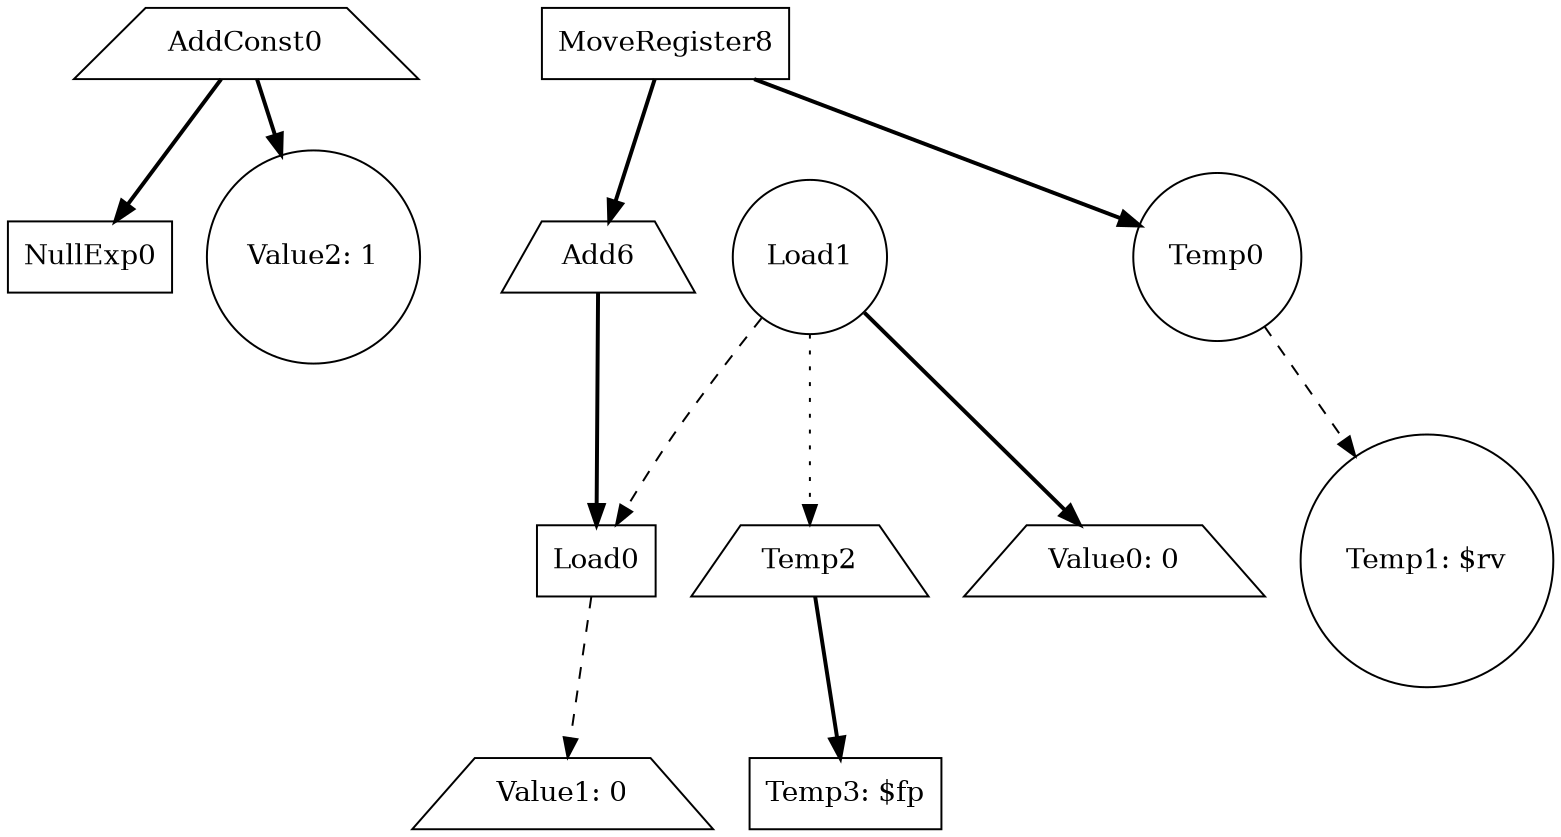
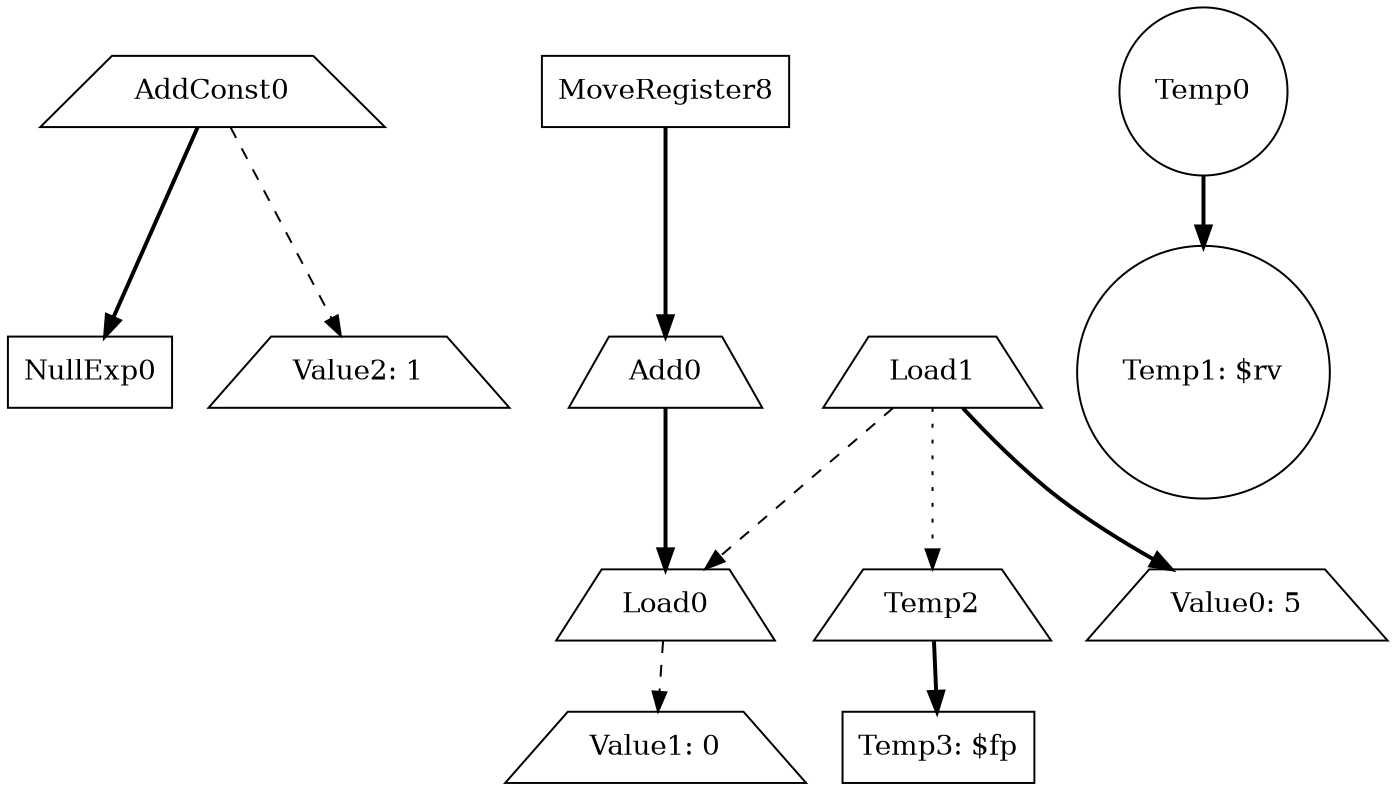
edge "AddConst0" -> "Value2: 1": style bold -> dashed
edge "MoveRegister8" -> "Temp0": removed
node "Value2: 1": shape circle -> trapezium
node "Add6": label "Add6" -> "Add0"
node "Load1": shape circle -> trapezium
edge "Temp0" -> "Temp1: $rv": style dashed -> bold
node "Load0": shape box -> trapezium
node "Value0: 0": label "Value0: 0" -> "Value0: 5"
